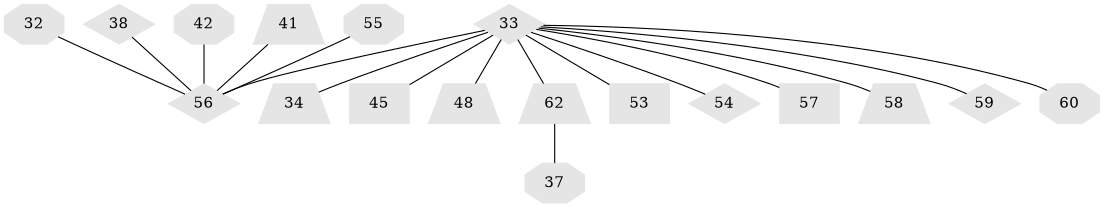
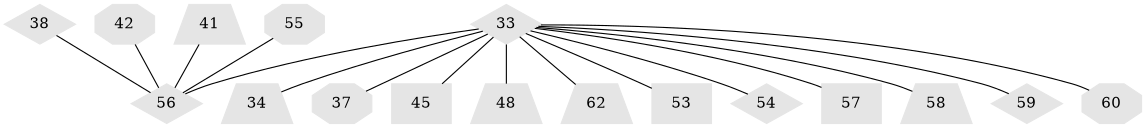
node "32": removed
edge "62" -- "37": now "33" -- "37"
